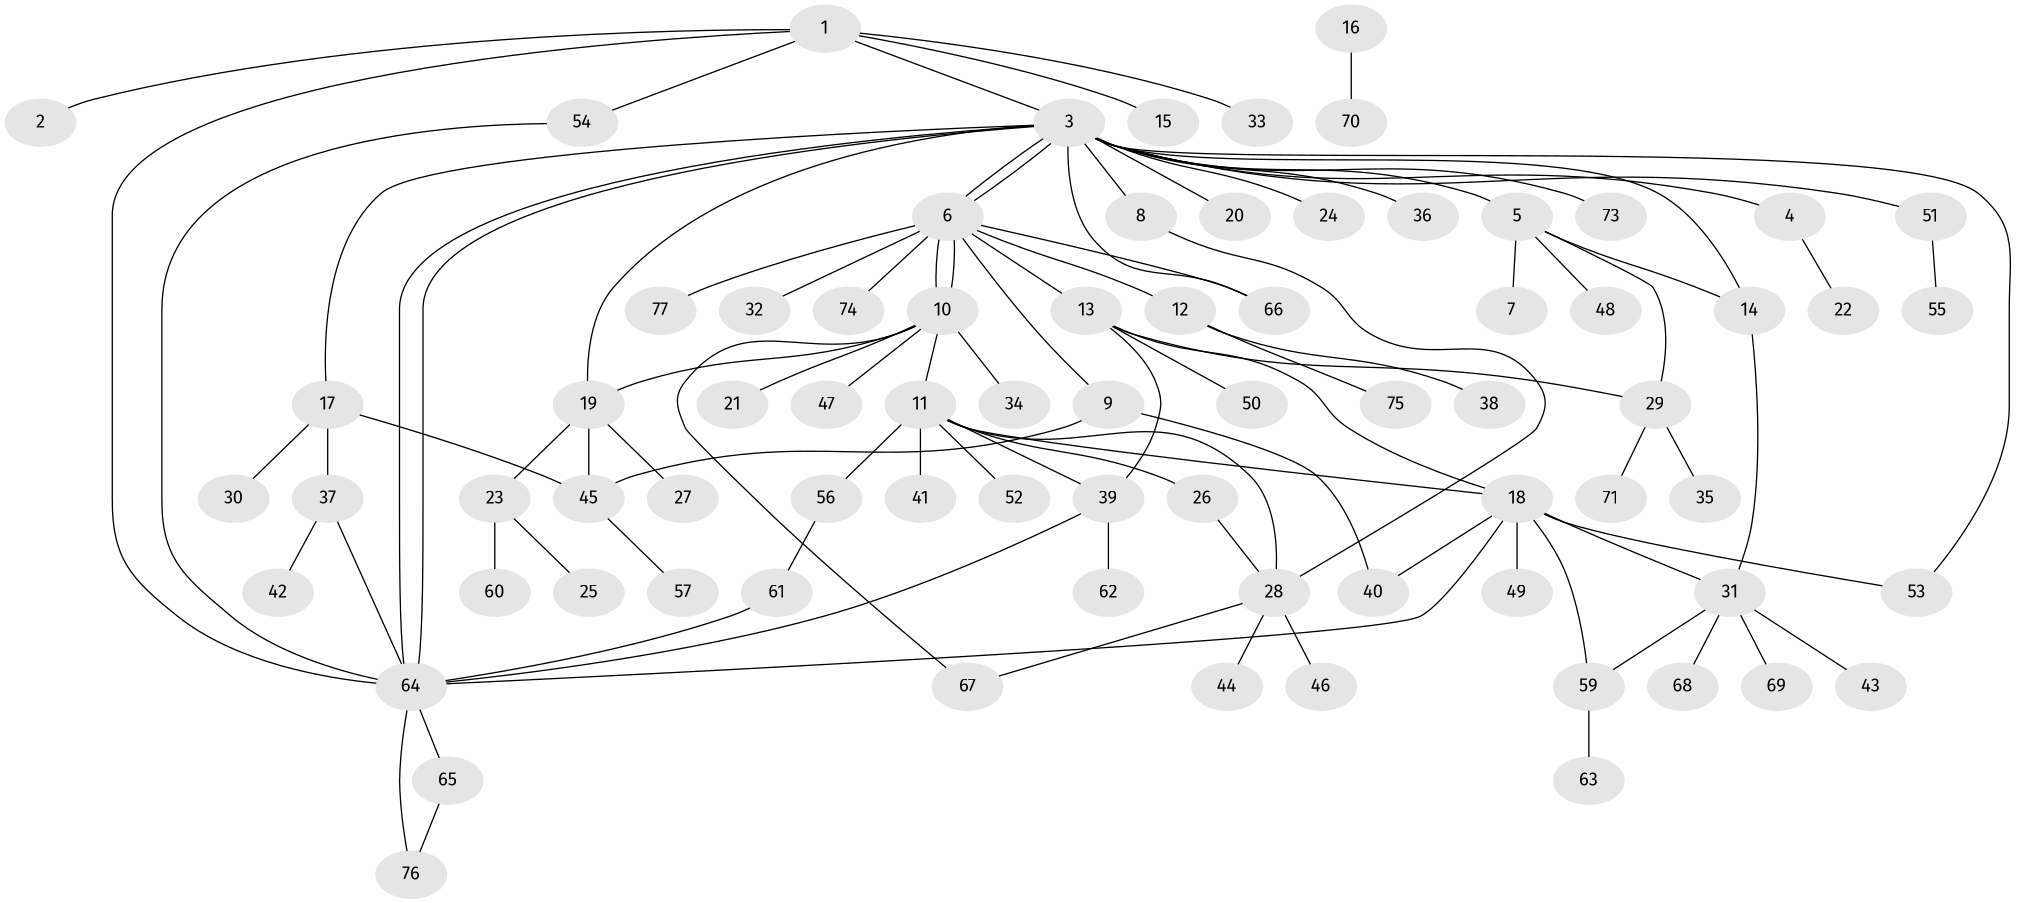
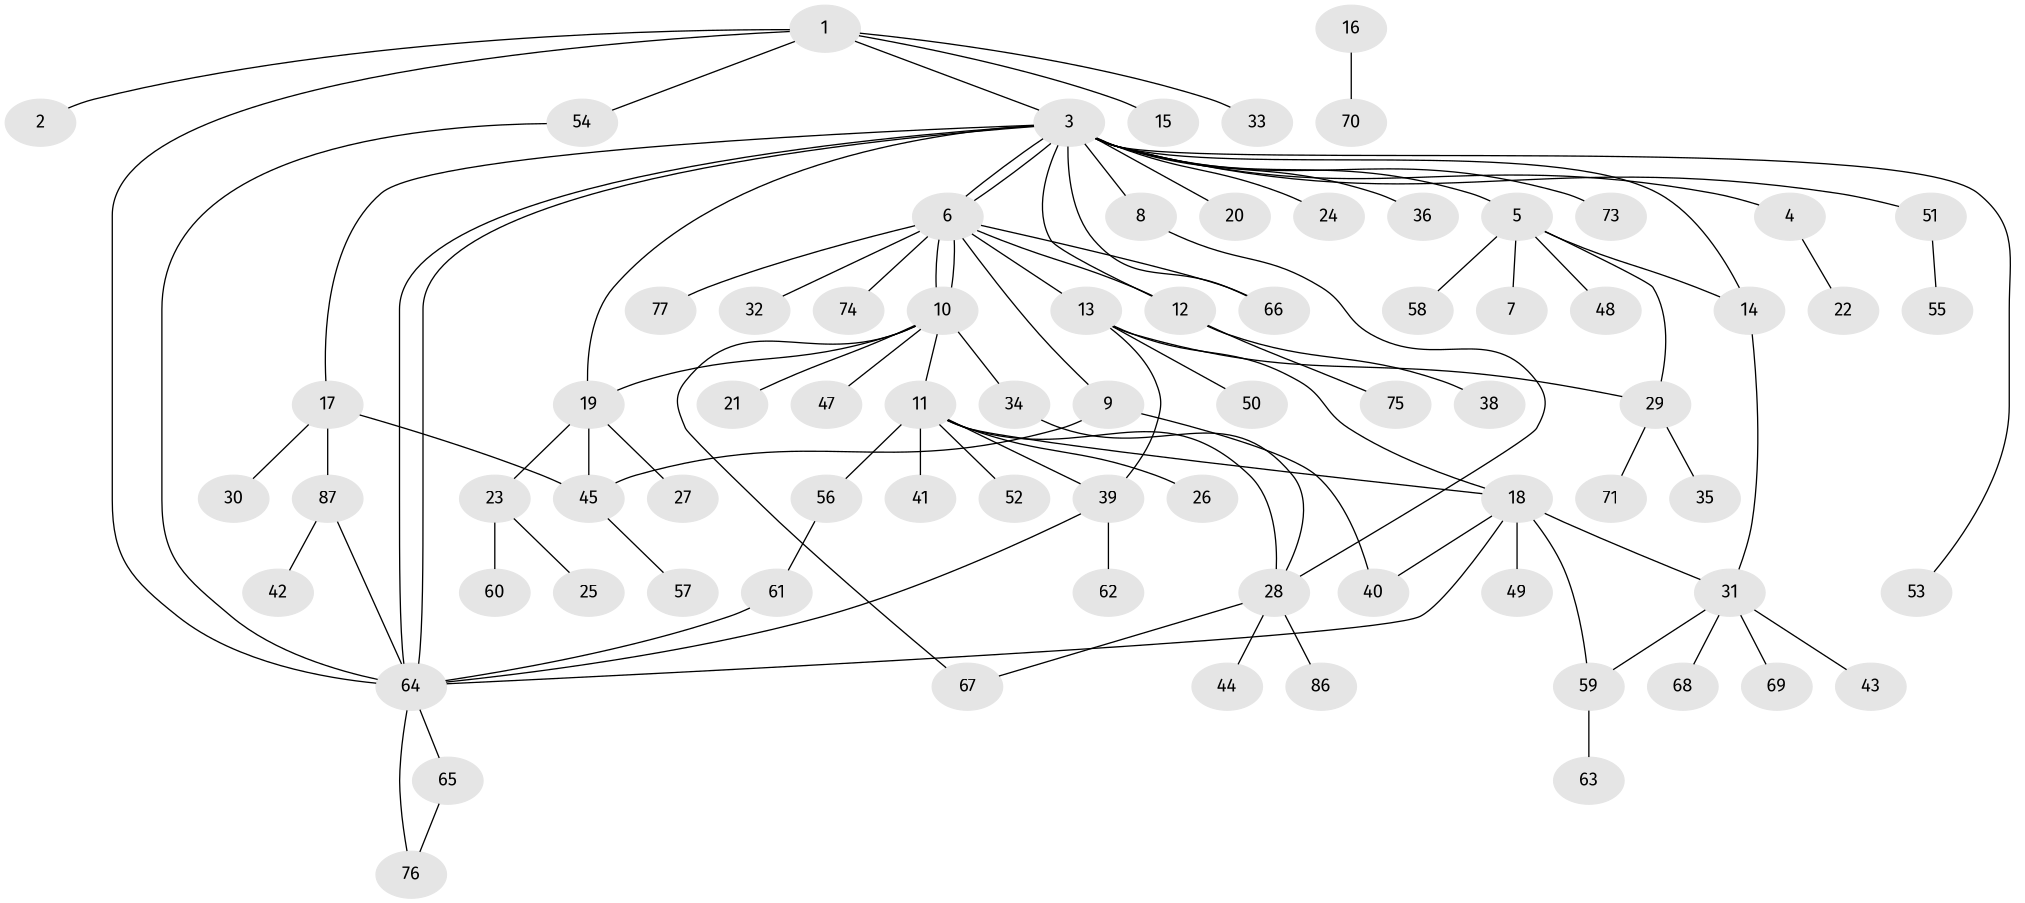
edge "3" -- "12": added
node "58": added
node "37": label "37" -> "87"
edge "26" -- "28": now "34" -- "28"
edge "18" -- "53": removed
node "46": label "46" -> "86"
